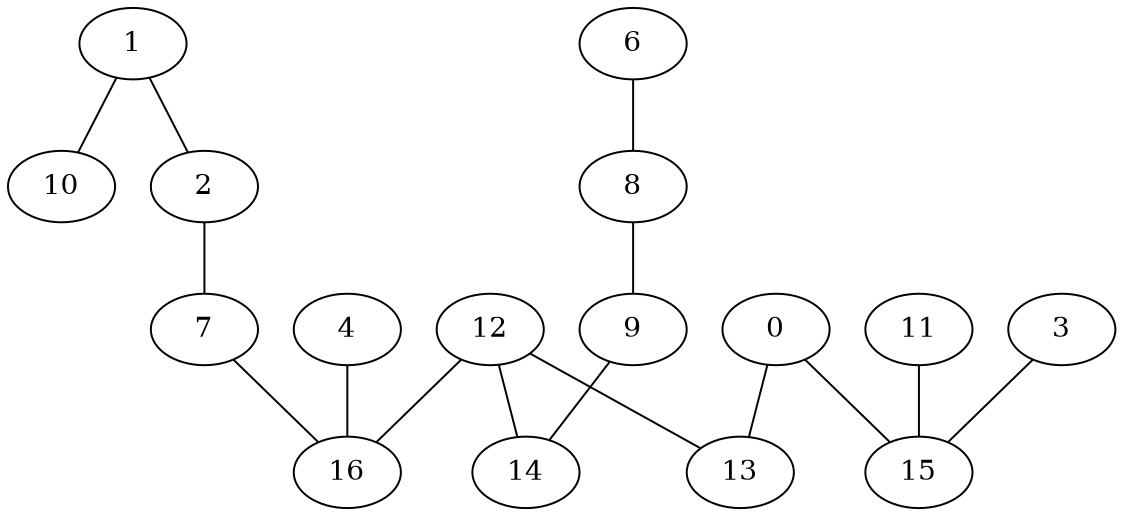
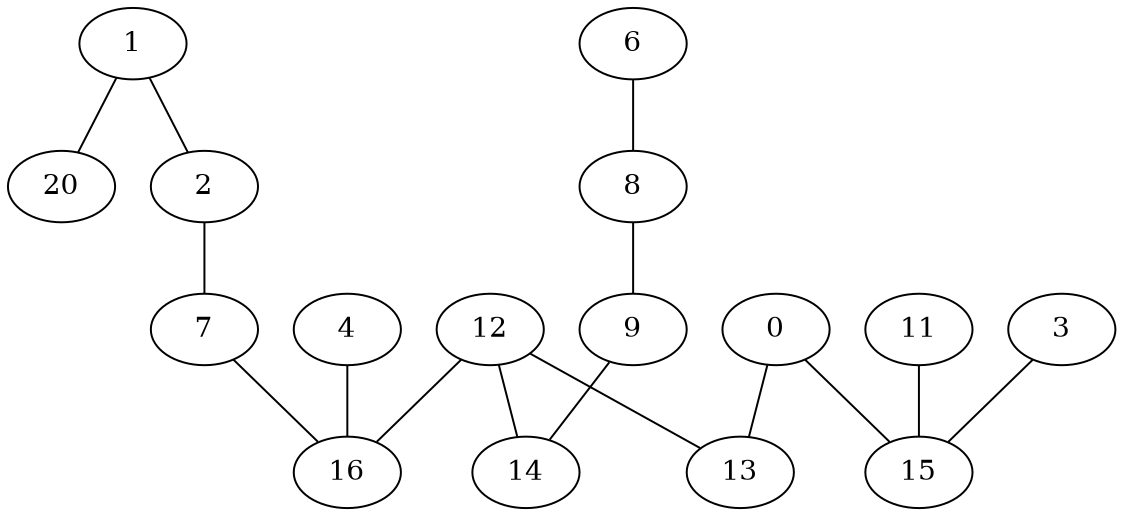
node "10": label "10" -> "20"
